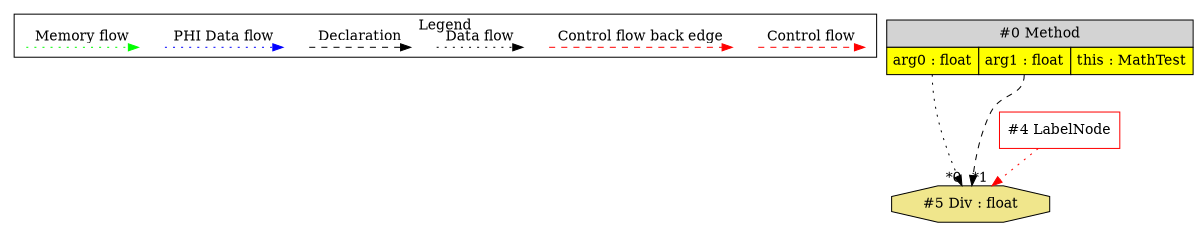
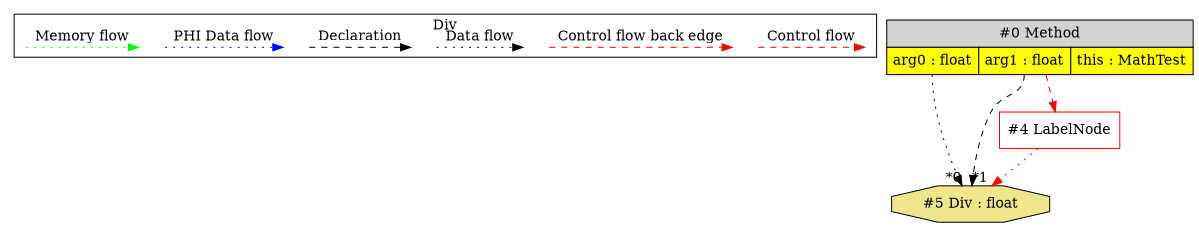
cluster "Legend": label "Legend" -> "Div"
edge "#0 Method" -> "#4 LabelNode": added
